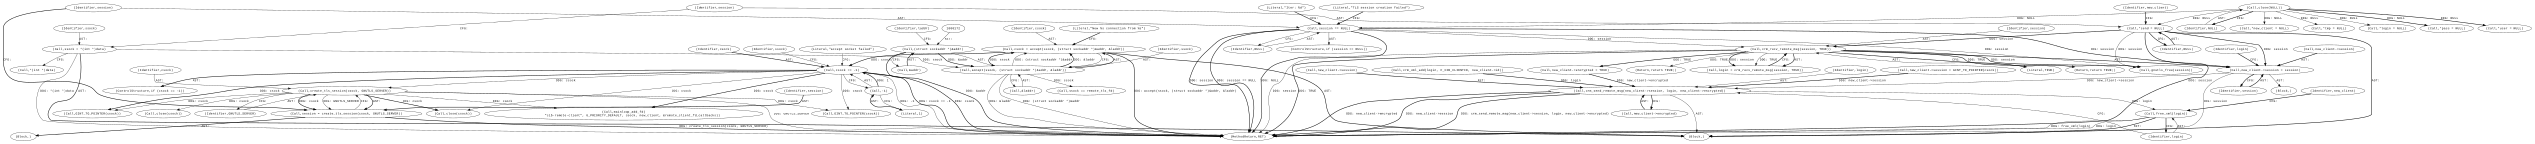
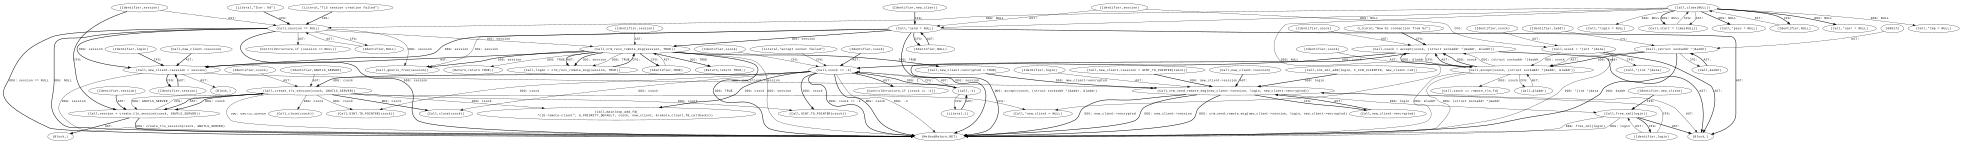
node "(Call,start = time(NULL))": added
node "(Literal,TRUE)": label "(Literal,TRUE)" -> "(Identifier,TRUE)"
edge "(Call,csock == -1)" -> "(Call,create_tls_session(csock, GNUTLS_SERVER))": style solid -> bold
edge "(Call,create_tls_session(csock, GNUTLS_SERVER))" -> "(Identifier,GNUTLS_SERVER)": now "(Call,create_tls_session(csock, GNUTLS_SERVER))" -> "(Call,*new_client = NULL)"
